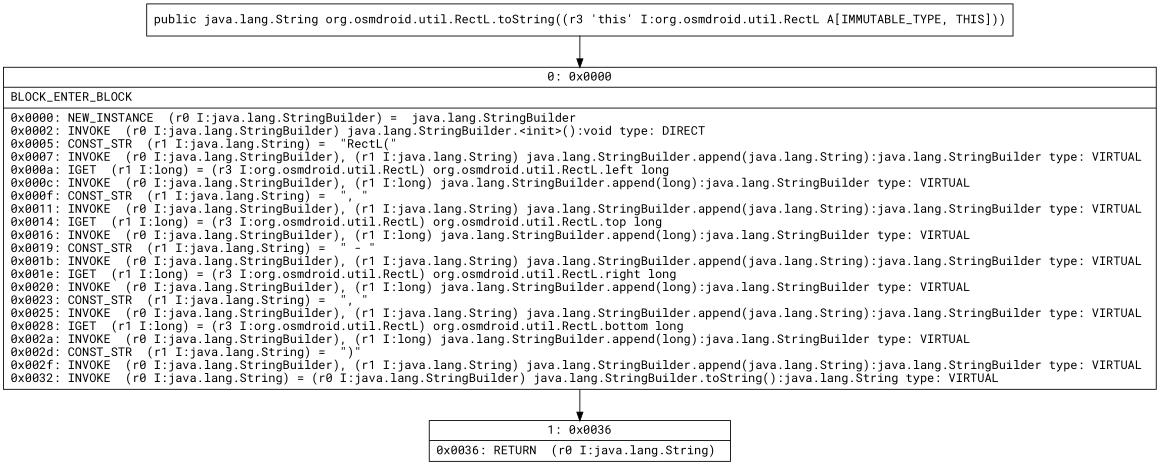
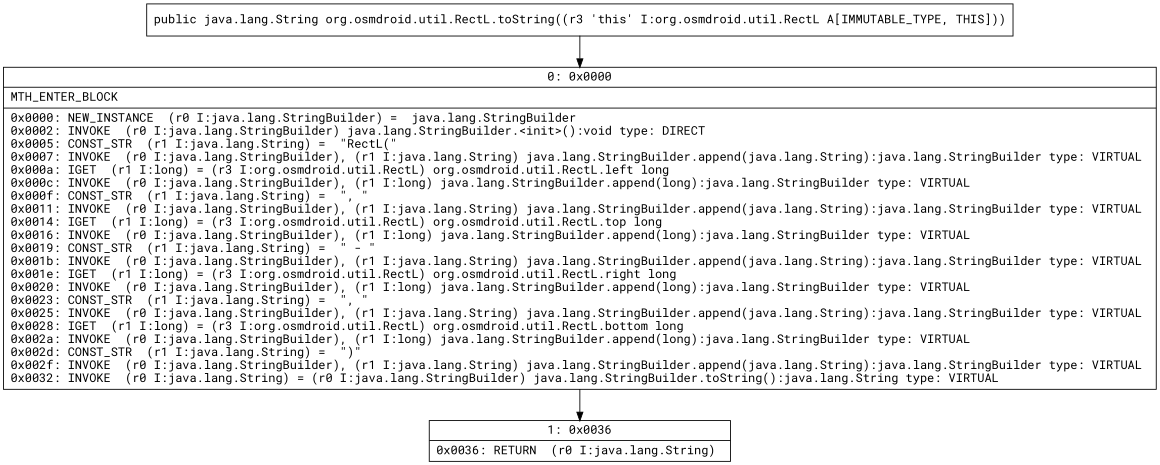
node "0: 0x0000": text "BLOCK_ENTER_BLOCK" -> "MTH_ENTER_BLOCK"
